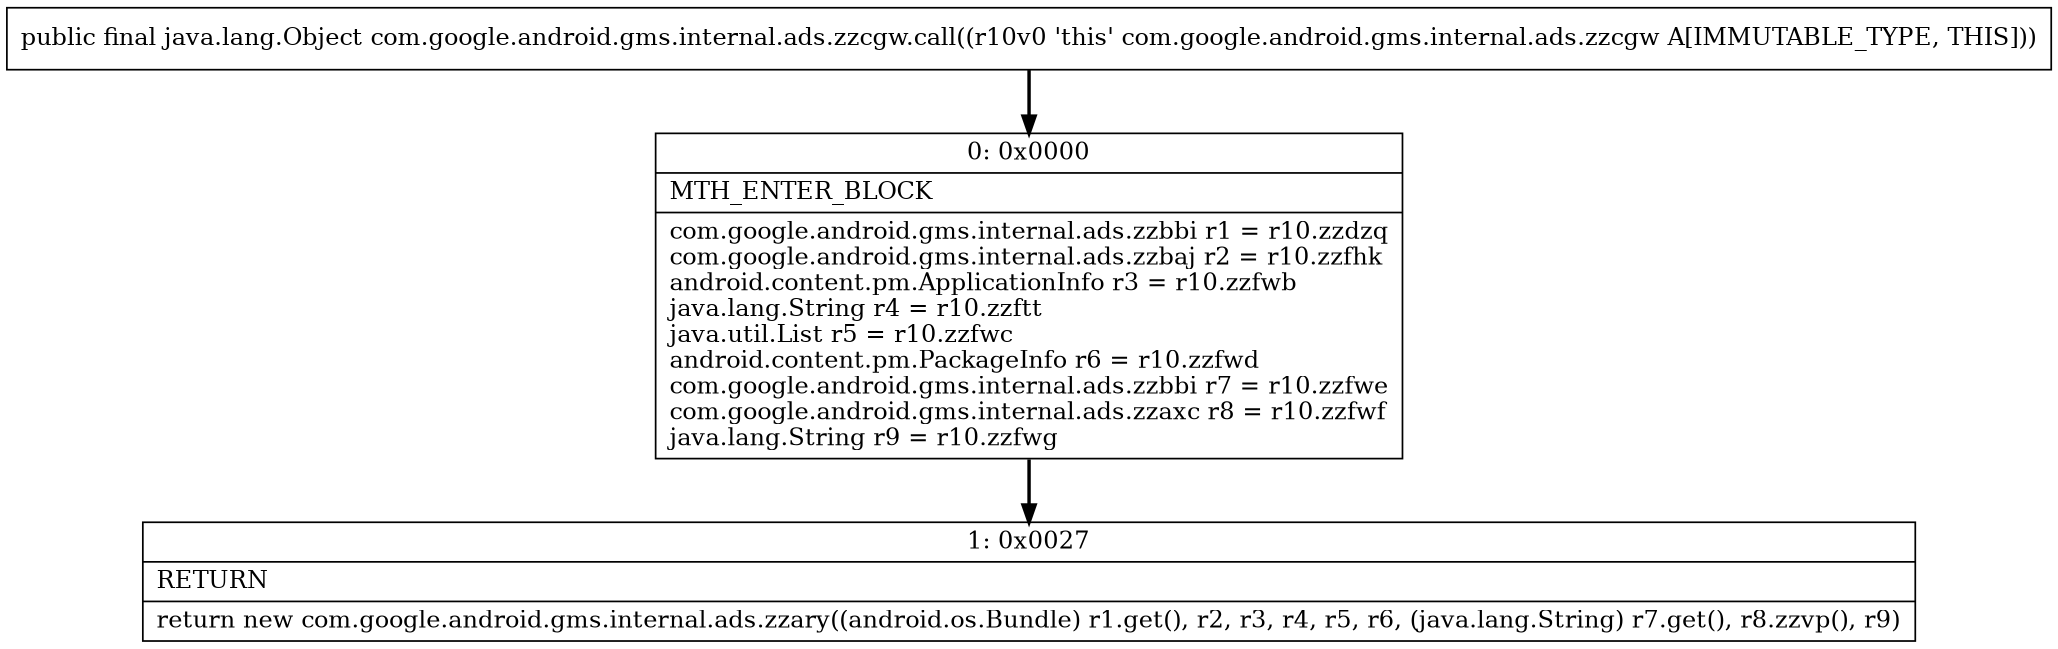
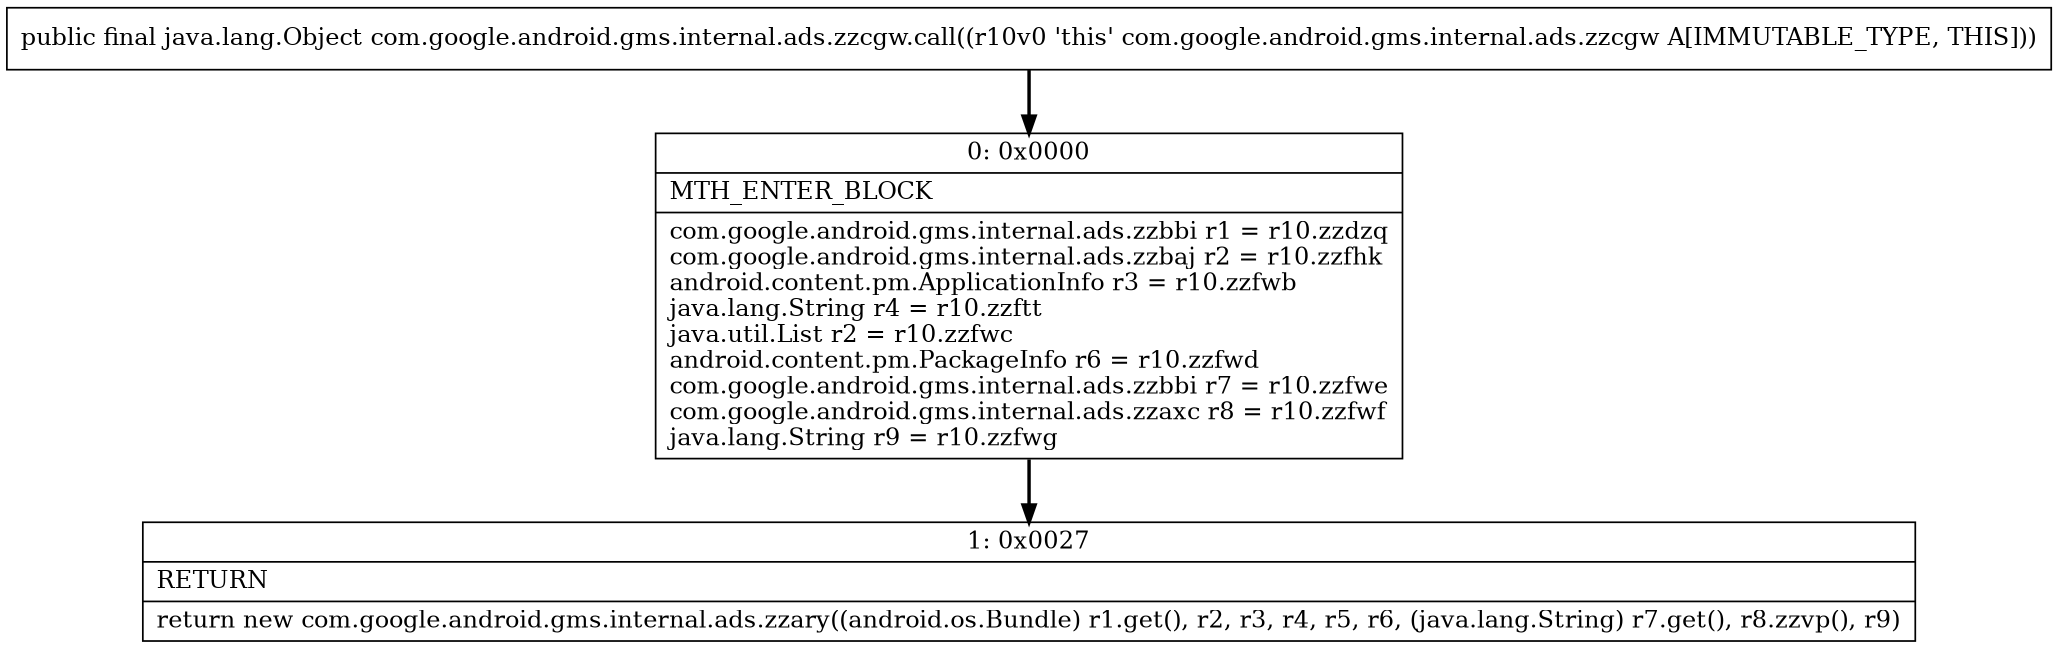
node "0: 0x0000": text "java.util.List r5 = r10.zzfwc" -> "java.util.List r2 = r10.zzfwc"
